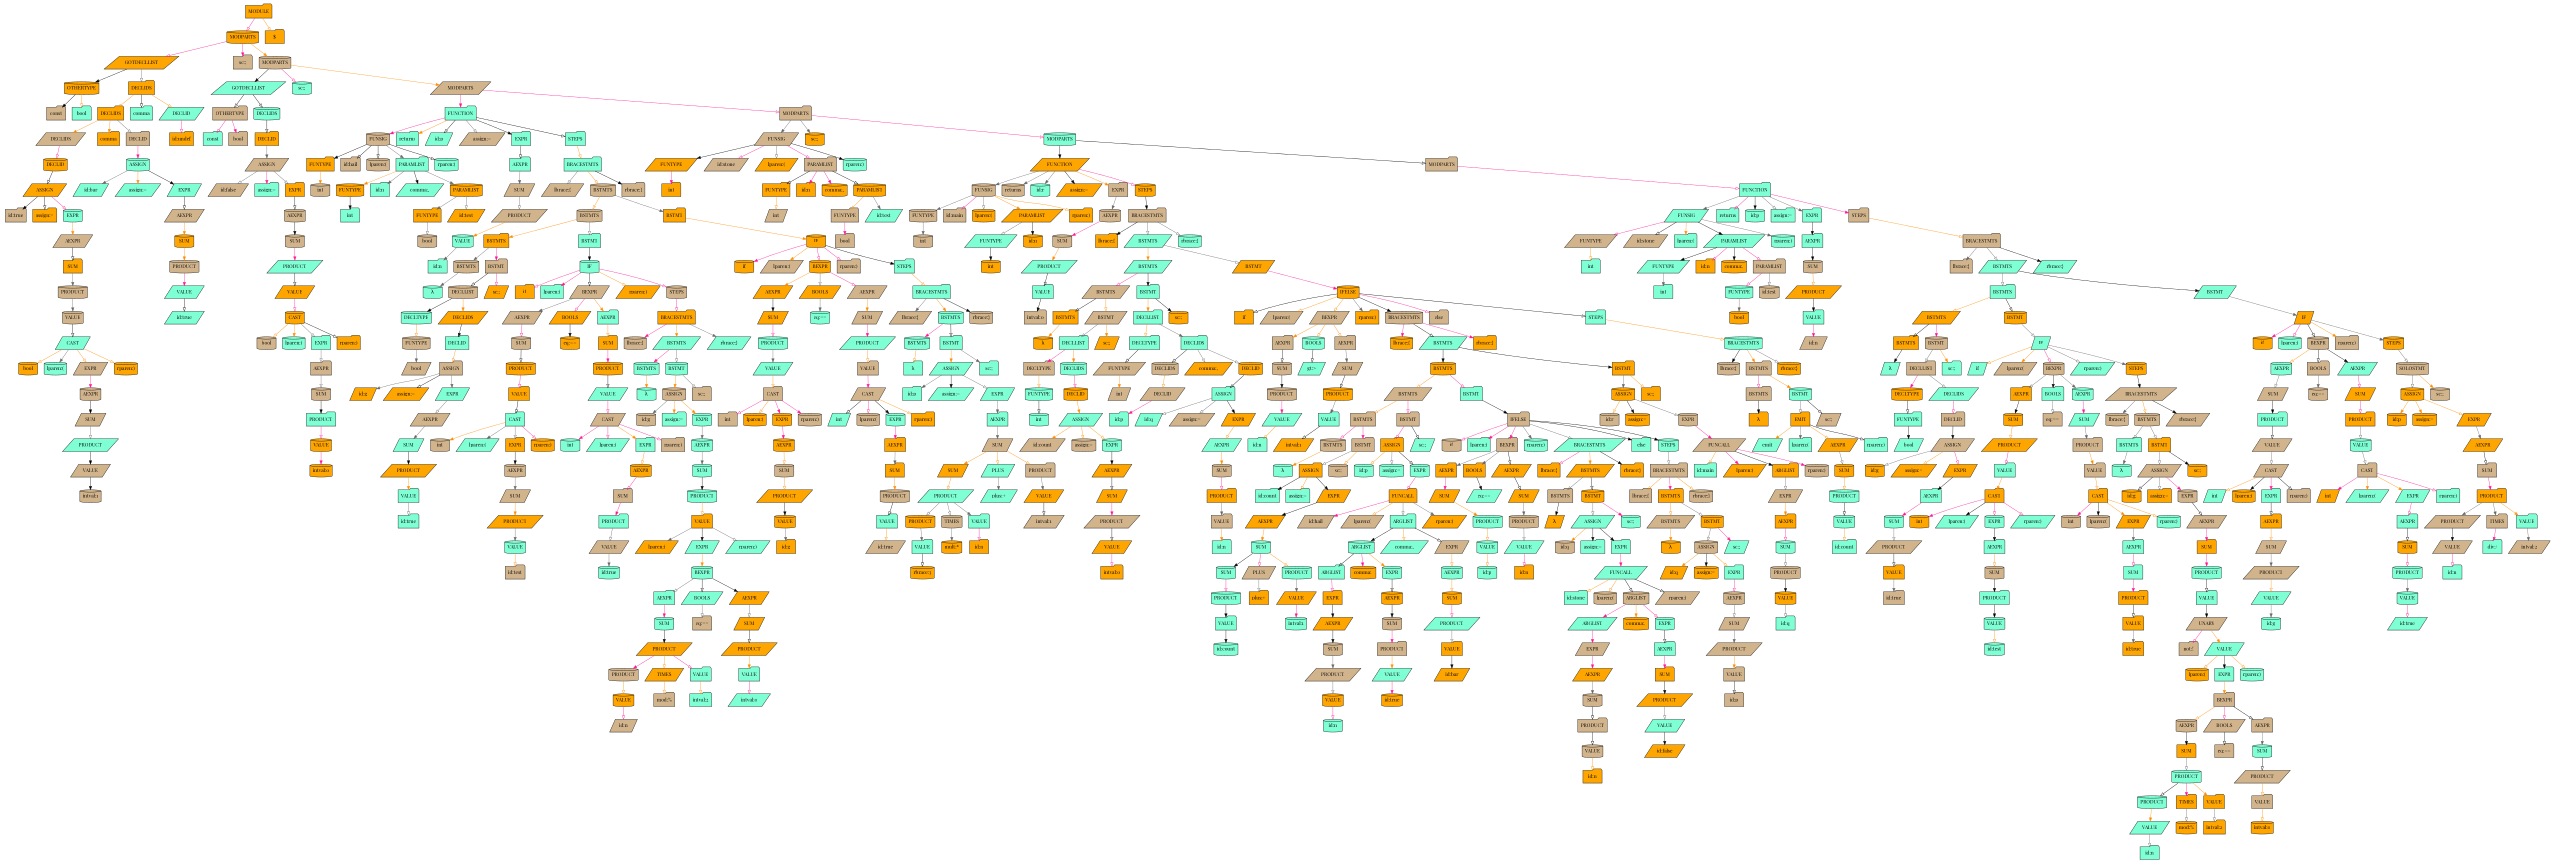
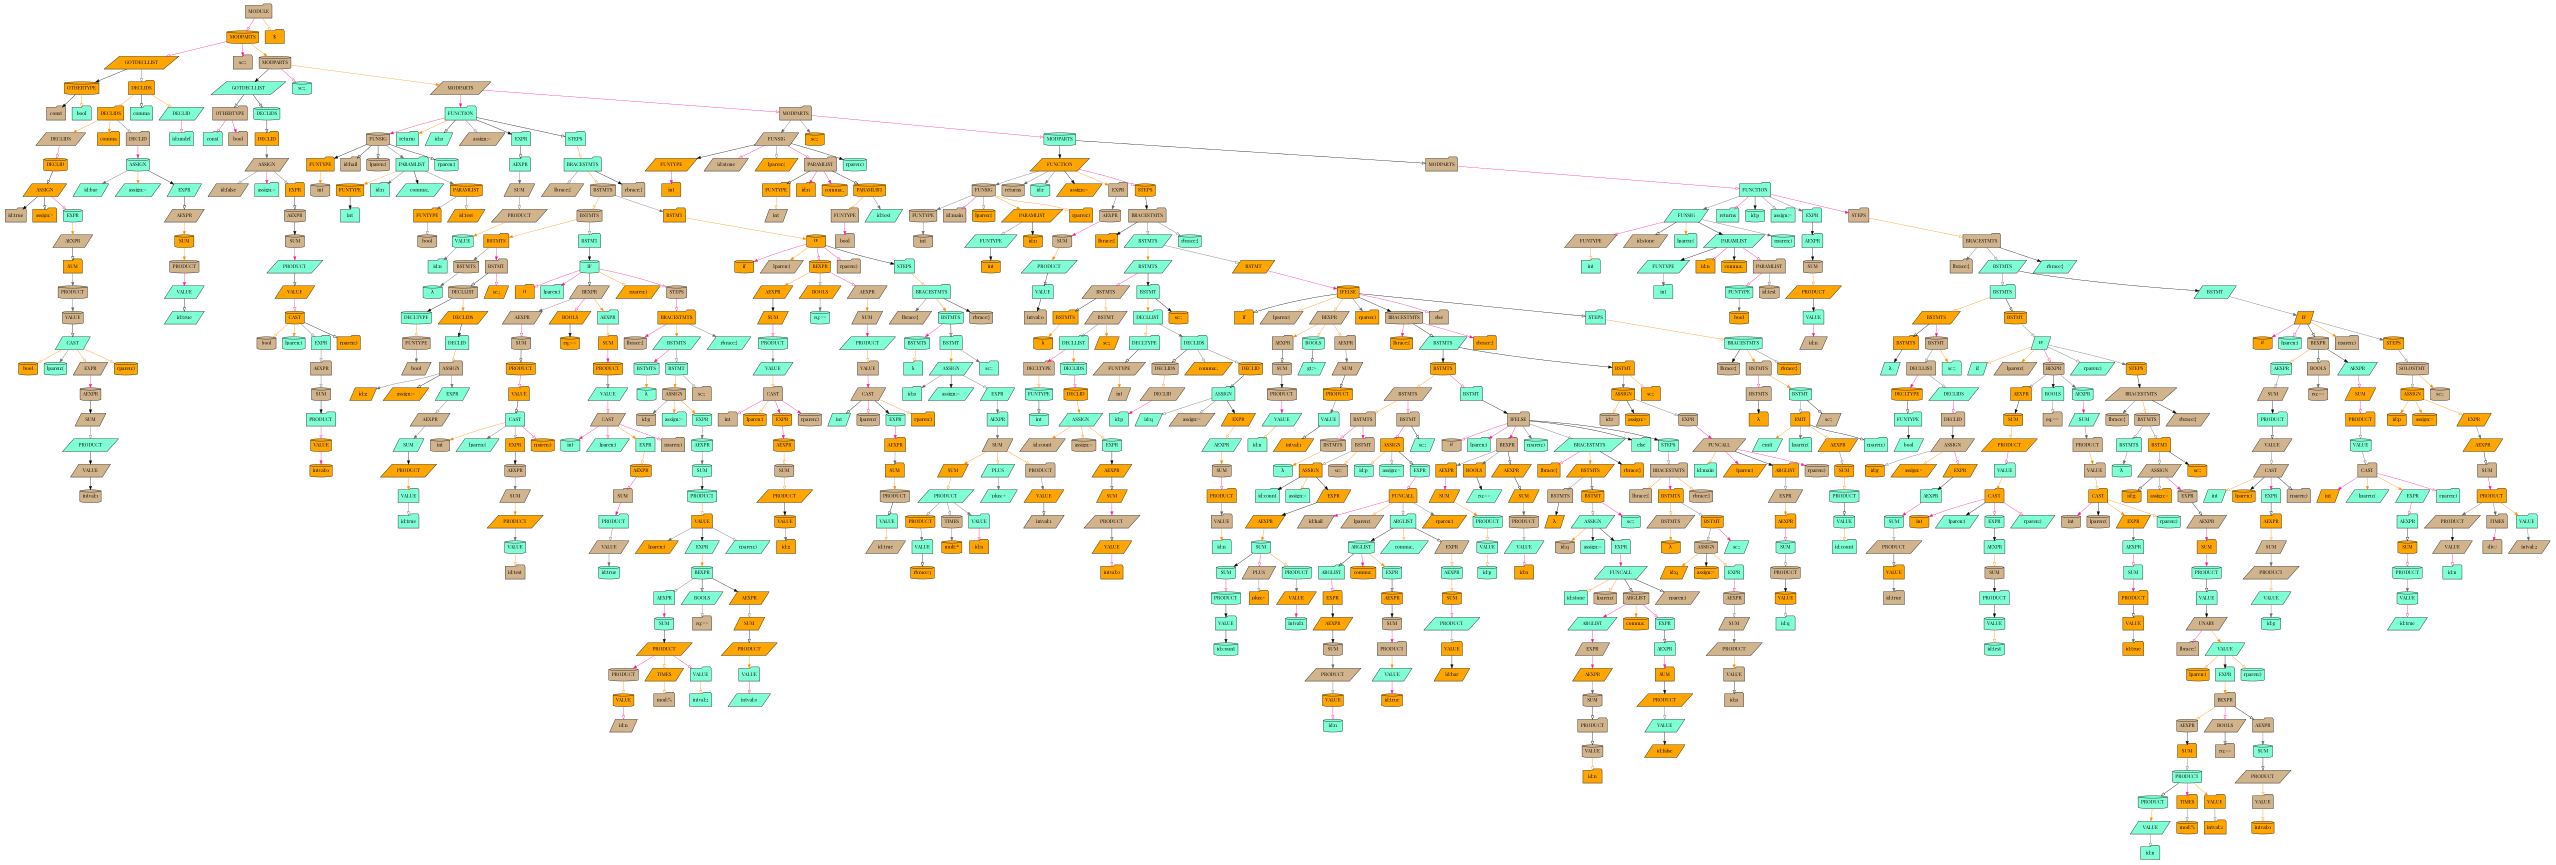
node "MODULE": fillcolor orange -> tan
node "id:undef": fillcolor orange -> aquamarine
node "div:/": fillcolor aquamarine -> tan
node "not:!": label "not:!" -> "lbrace:!"
